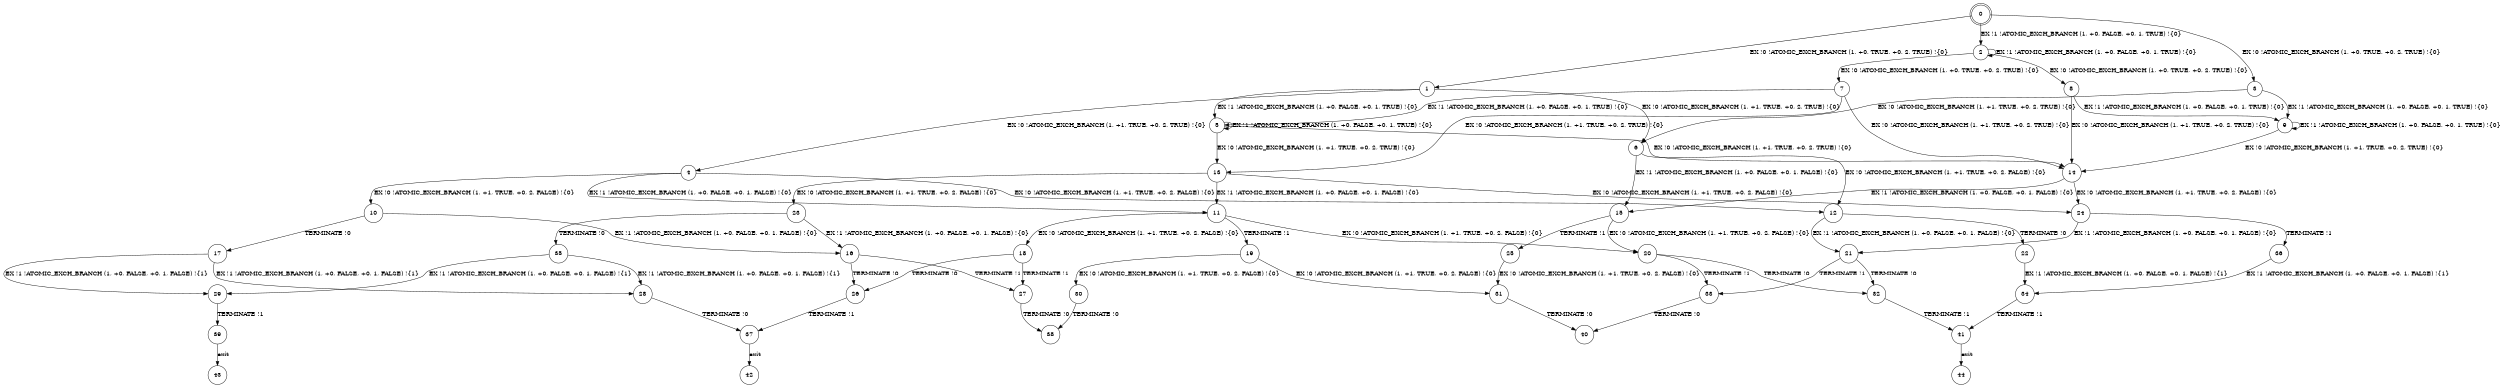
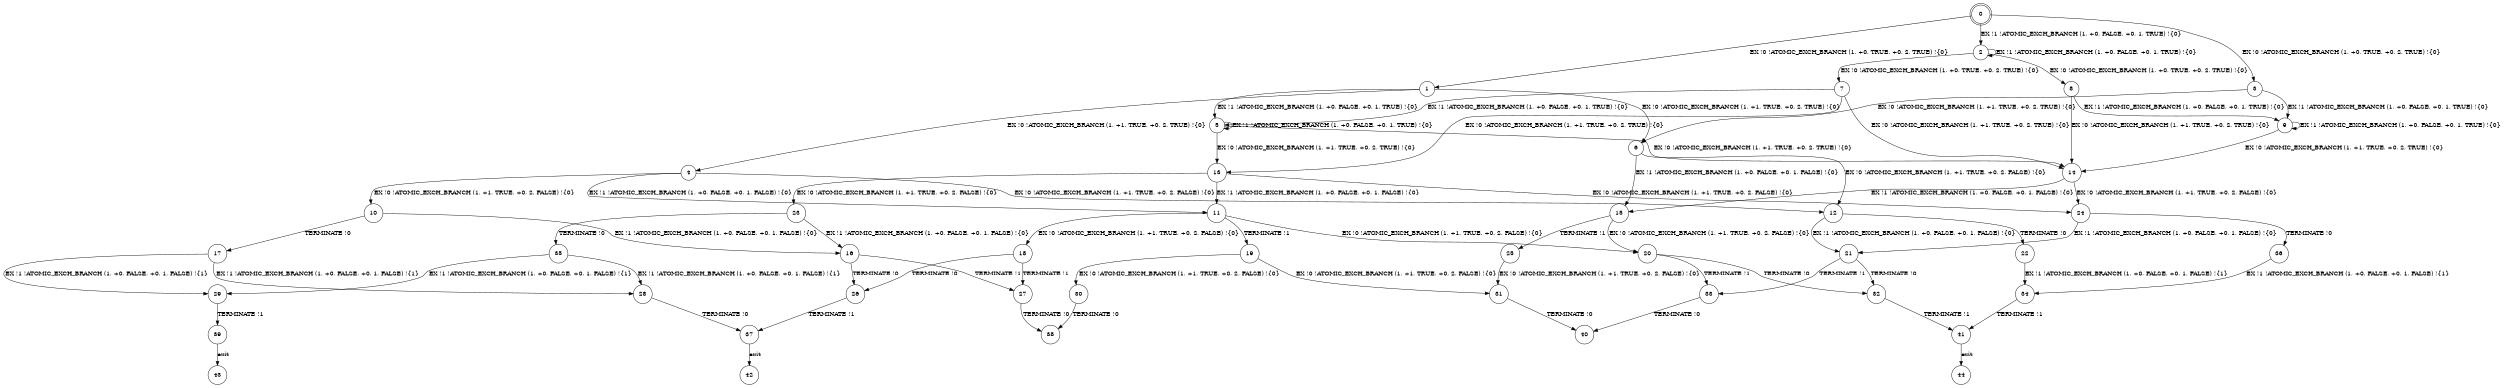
edge "24" -> "36": label "TERMINATE !1" -> "TERMINATE !0"
